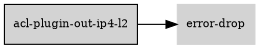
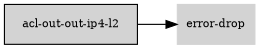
node "acl-plugin-out-ip4-l2": label "acl-plugin-out-ip4-l2" -> "acl-out-out-ip4-l2"
